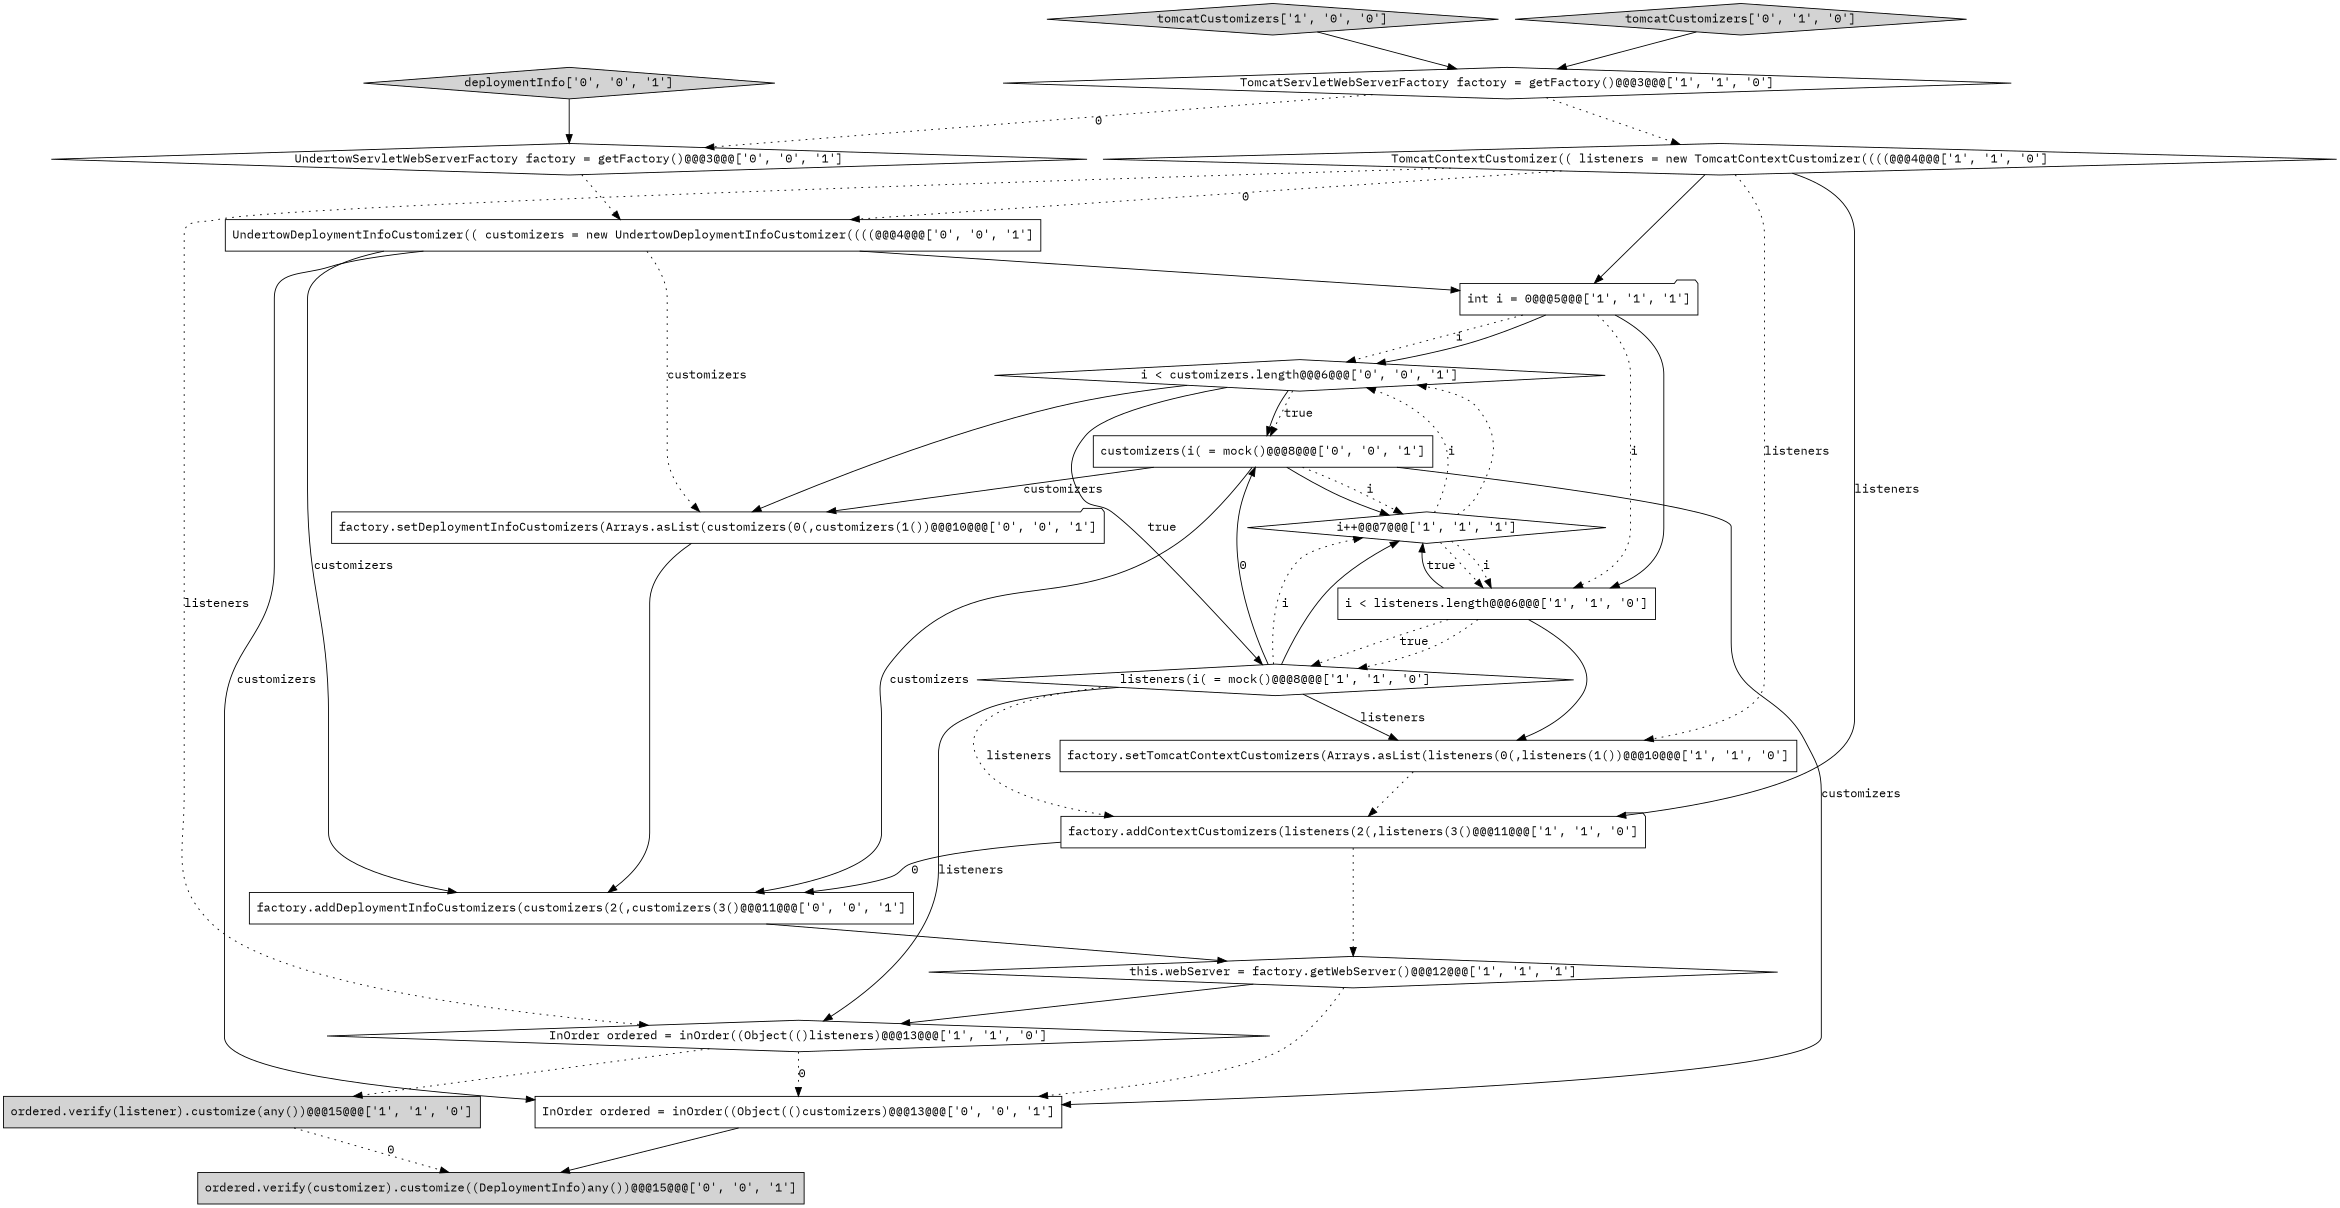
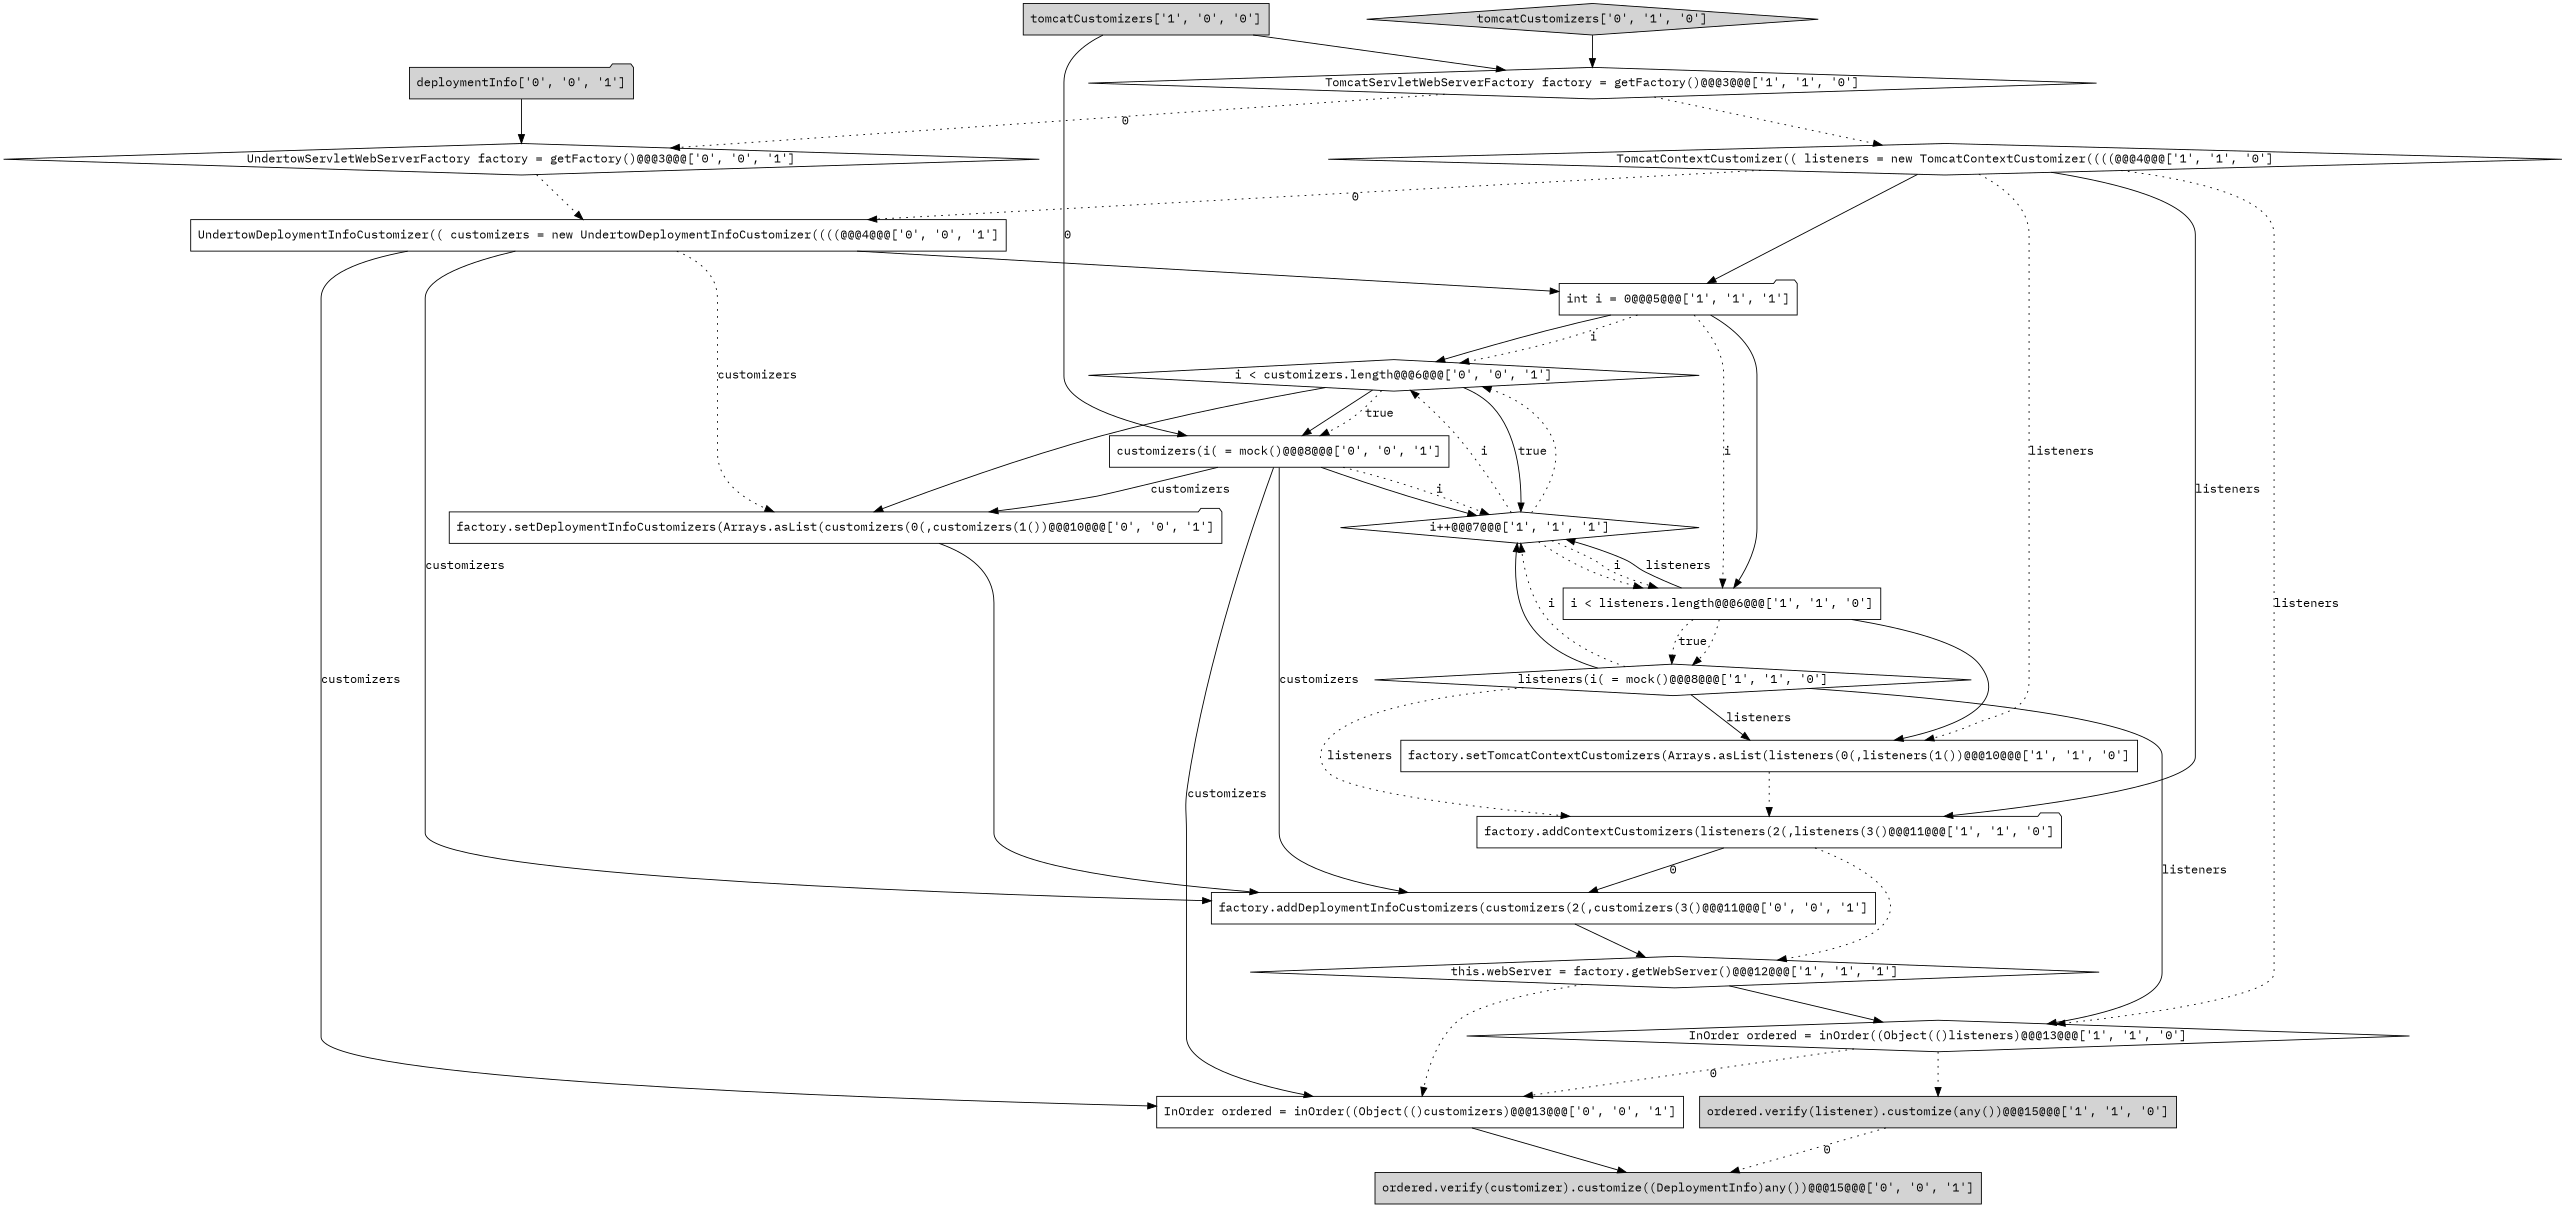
node "tomcatCustomizers['1', '0', '0']": shape diamond -> box
node "deploymentInfo['0', '0', '1']": shape diamond -> folder
edge "i < customizers.length@@@6@@@['0', '0', '1']" -> "listeners(i( = mock()@@@8@@@['1', '1', '0']": now "i < customizers.length@@@6@@@['0', '0', '1']" -> "i++@@@7@@@['1', '1', '1']"
edge "i < listeners.length@@@6@@@['1', '1', '0']" -> "i++@@@7@@@['1', '1', '1']": label "true" -> "listeners"
edge "listeners(i( = mock()@@@8@@@['1', '1', '0']" -> "customizers(i( = mock()@@@8@@@['0', '0', '1']": now "tomcatCustomizers['1', '0', '0']" -> "customizers(i( = mock()@@@8@@@['0', '0', '1']"
